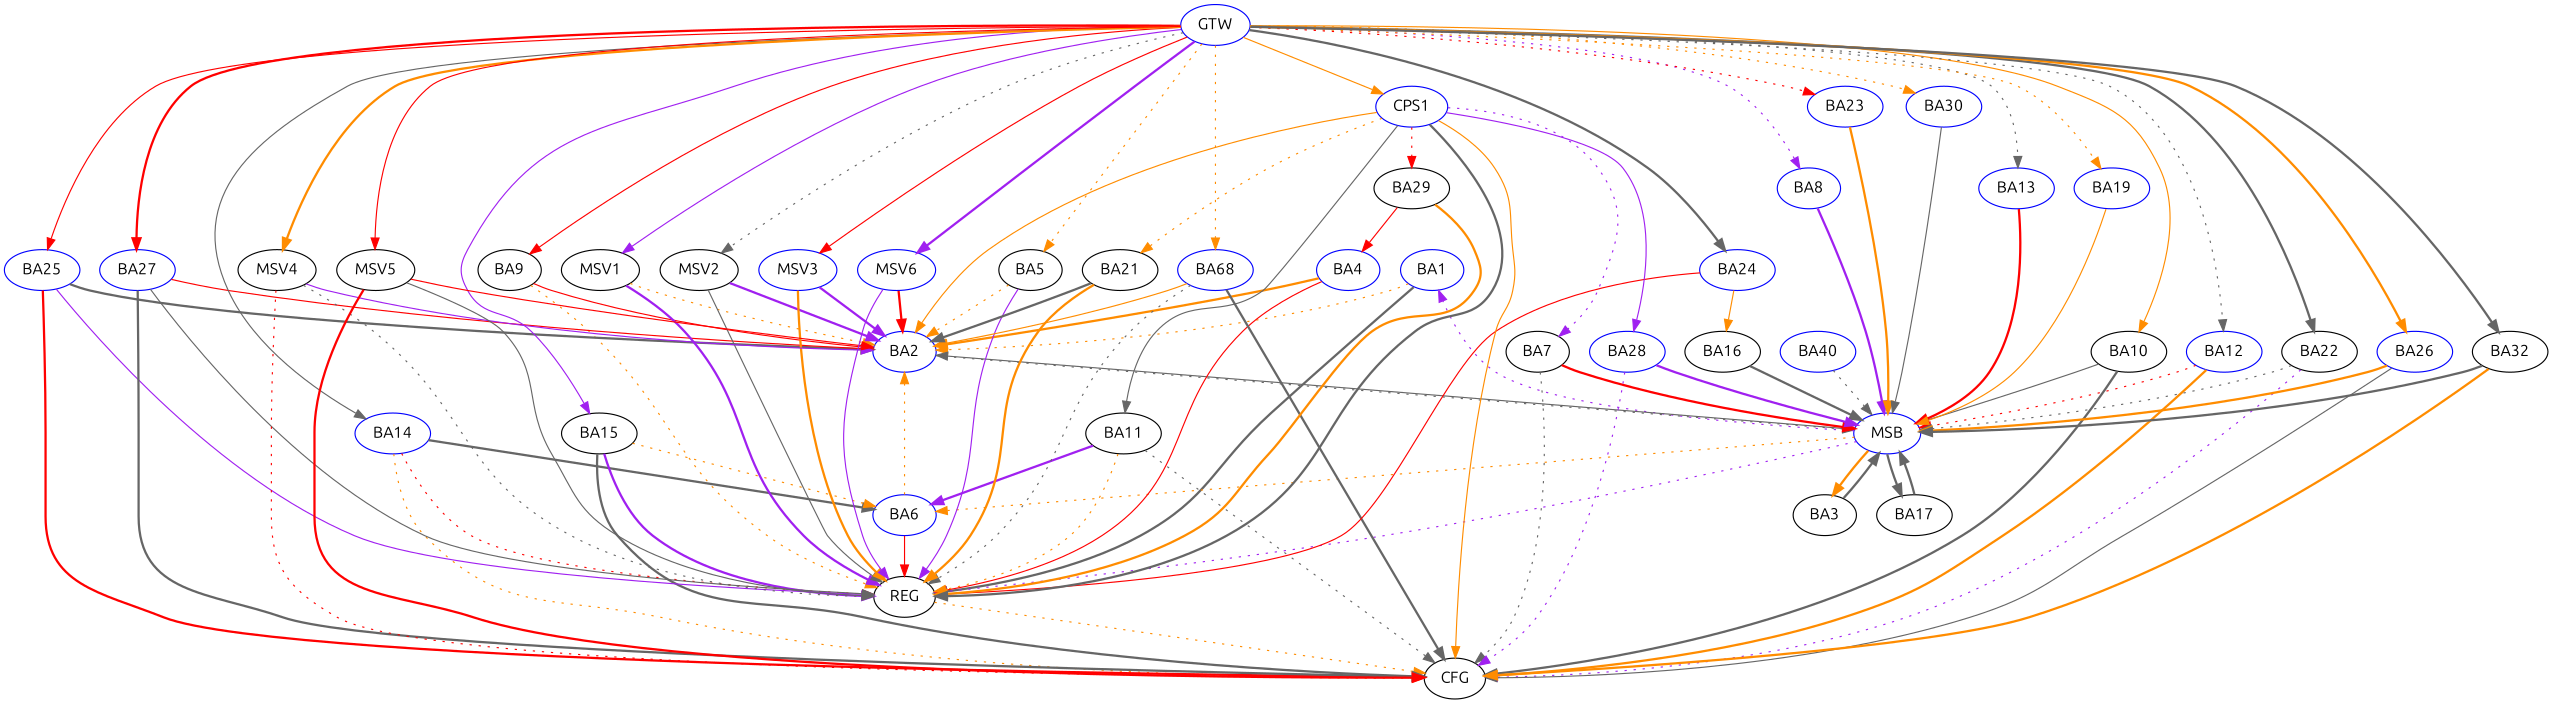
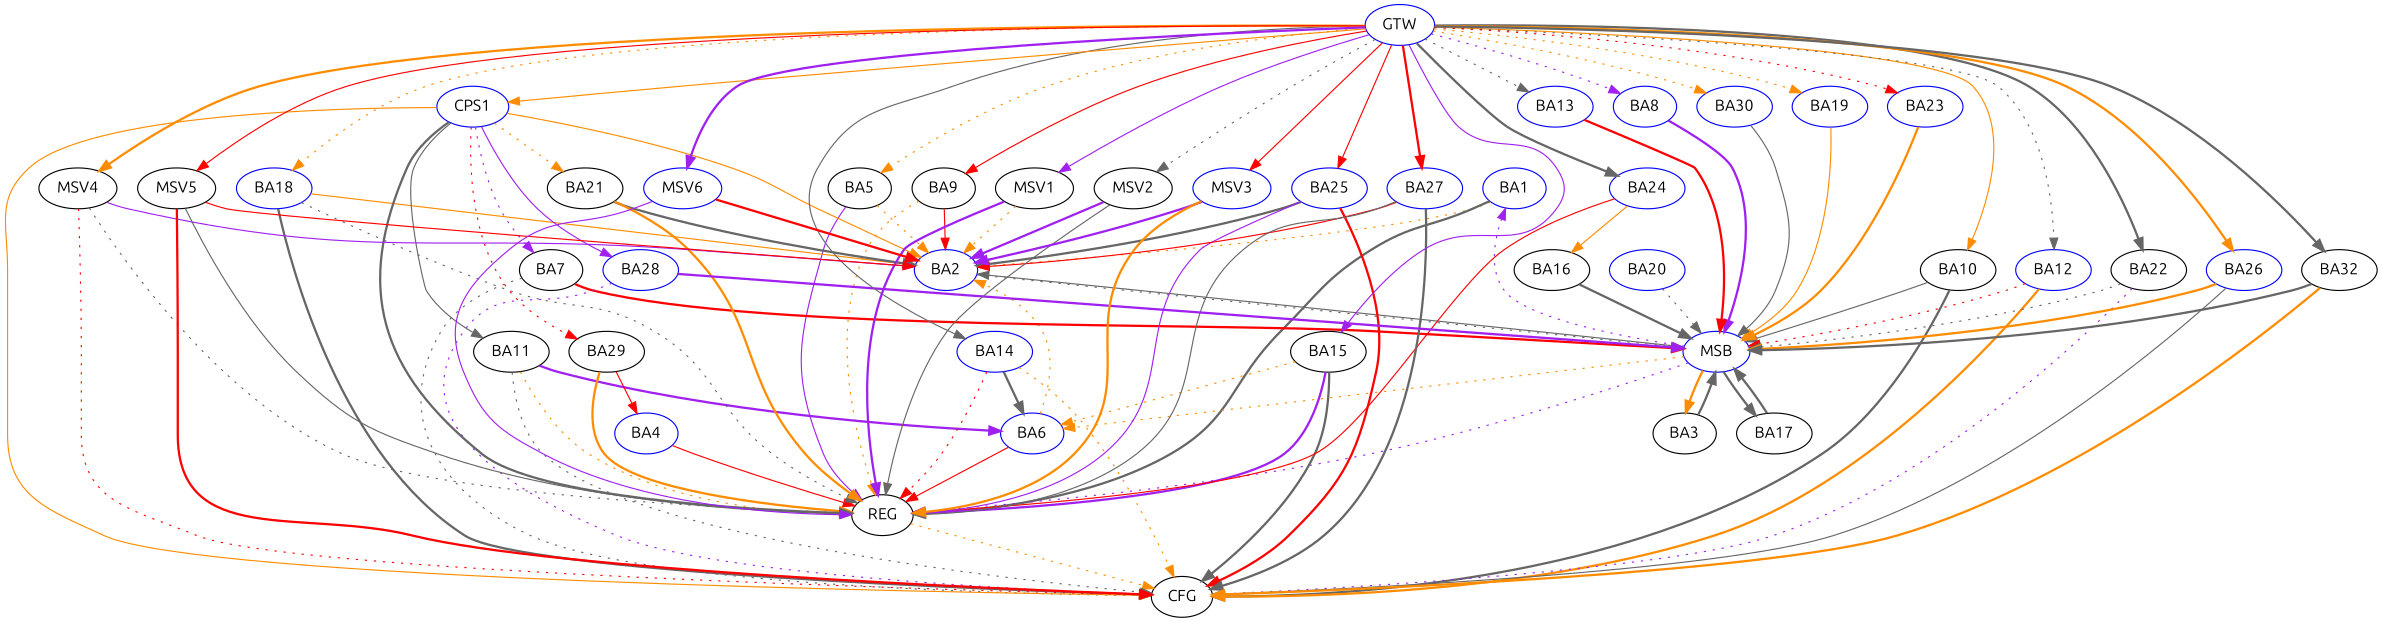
node "BA68": label "BA68" -> "BA18"
edge "BA4" -> "BA2": removed
node "BA40": label "BA40" -> "BA20"
